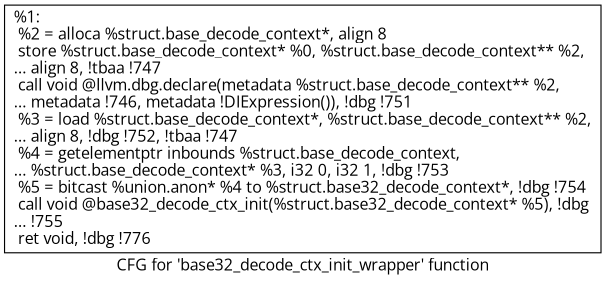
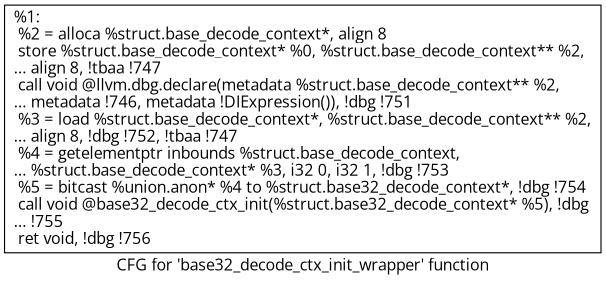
node "%1:": text "ret void, !dbg !776" -> "ret void, !dbg !756"
